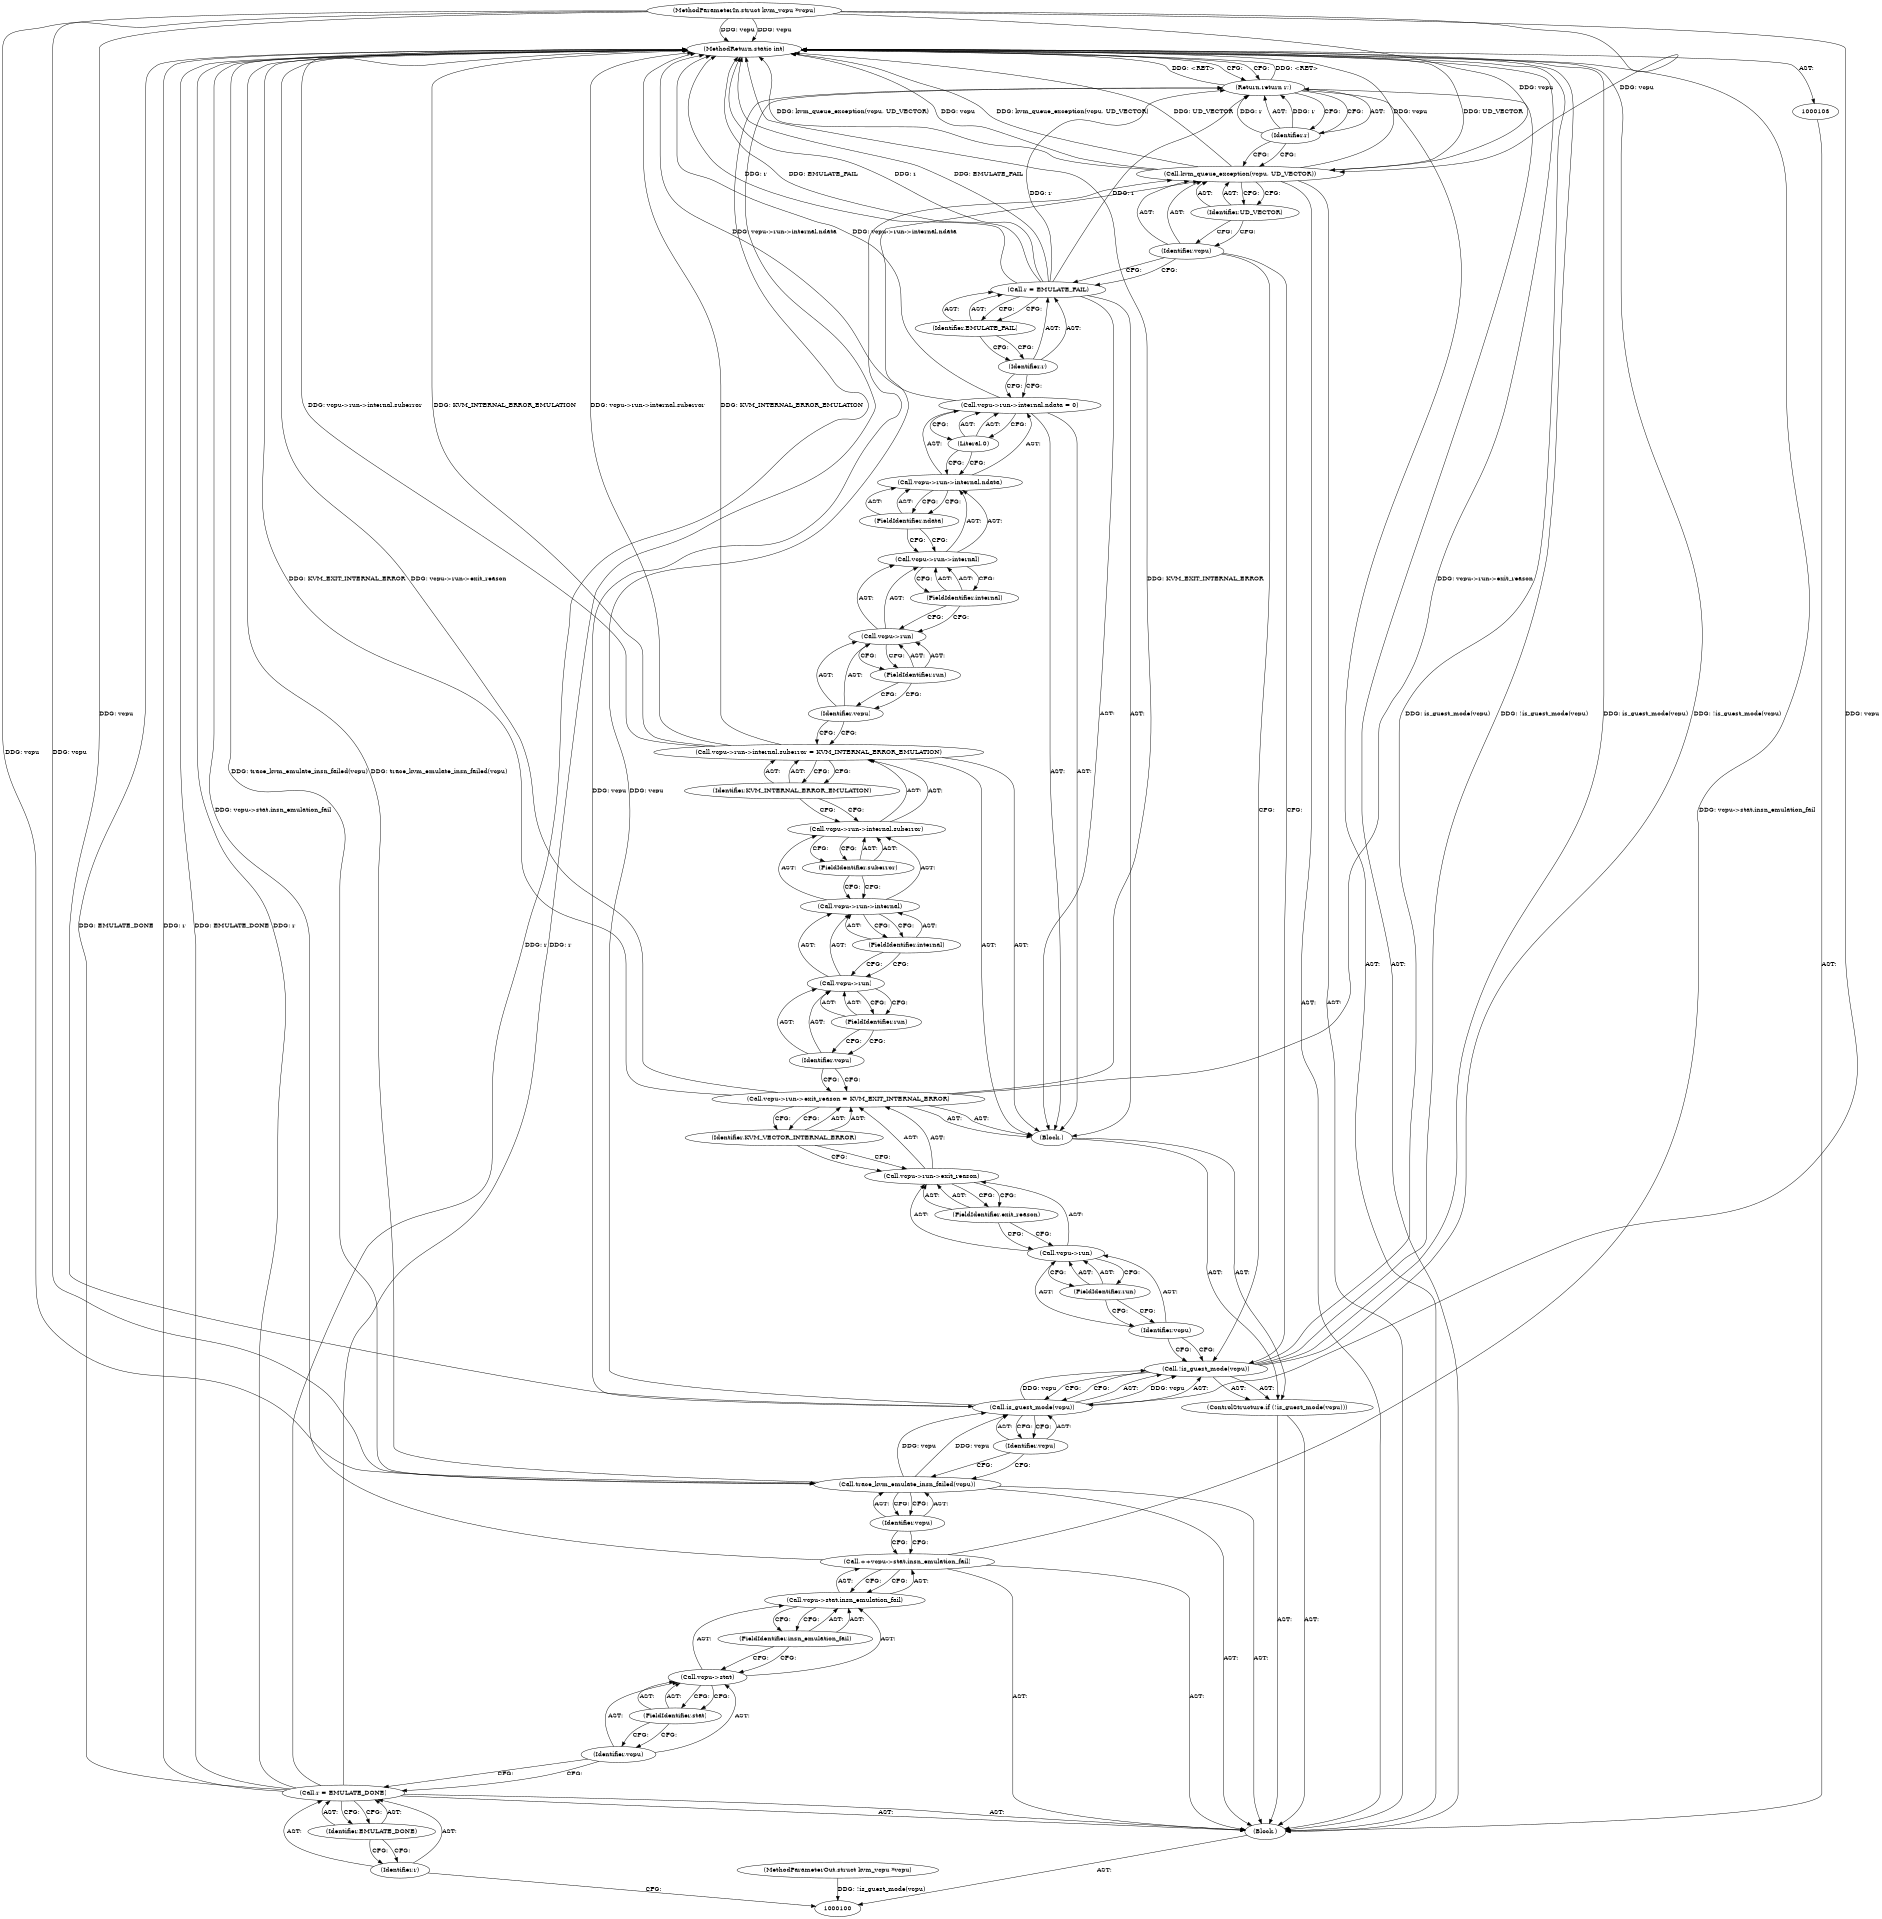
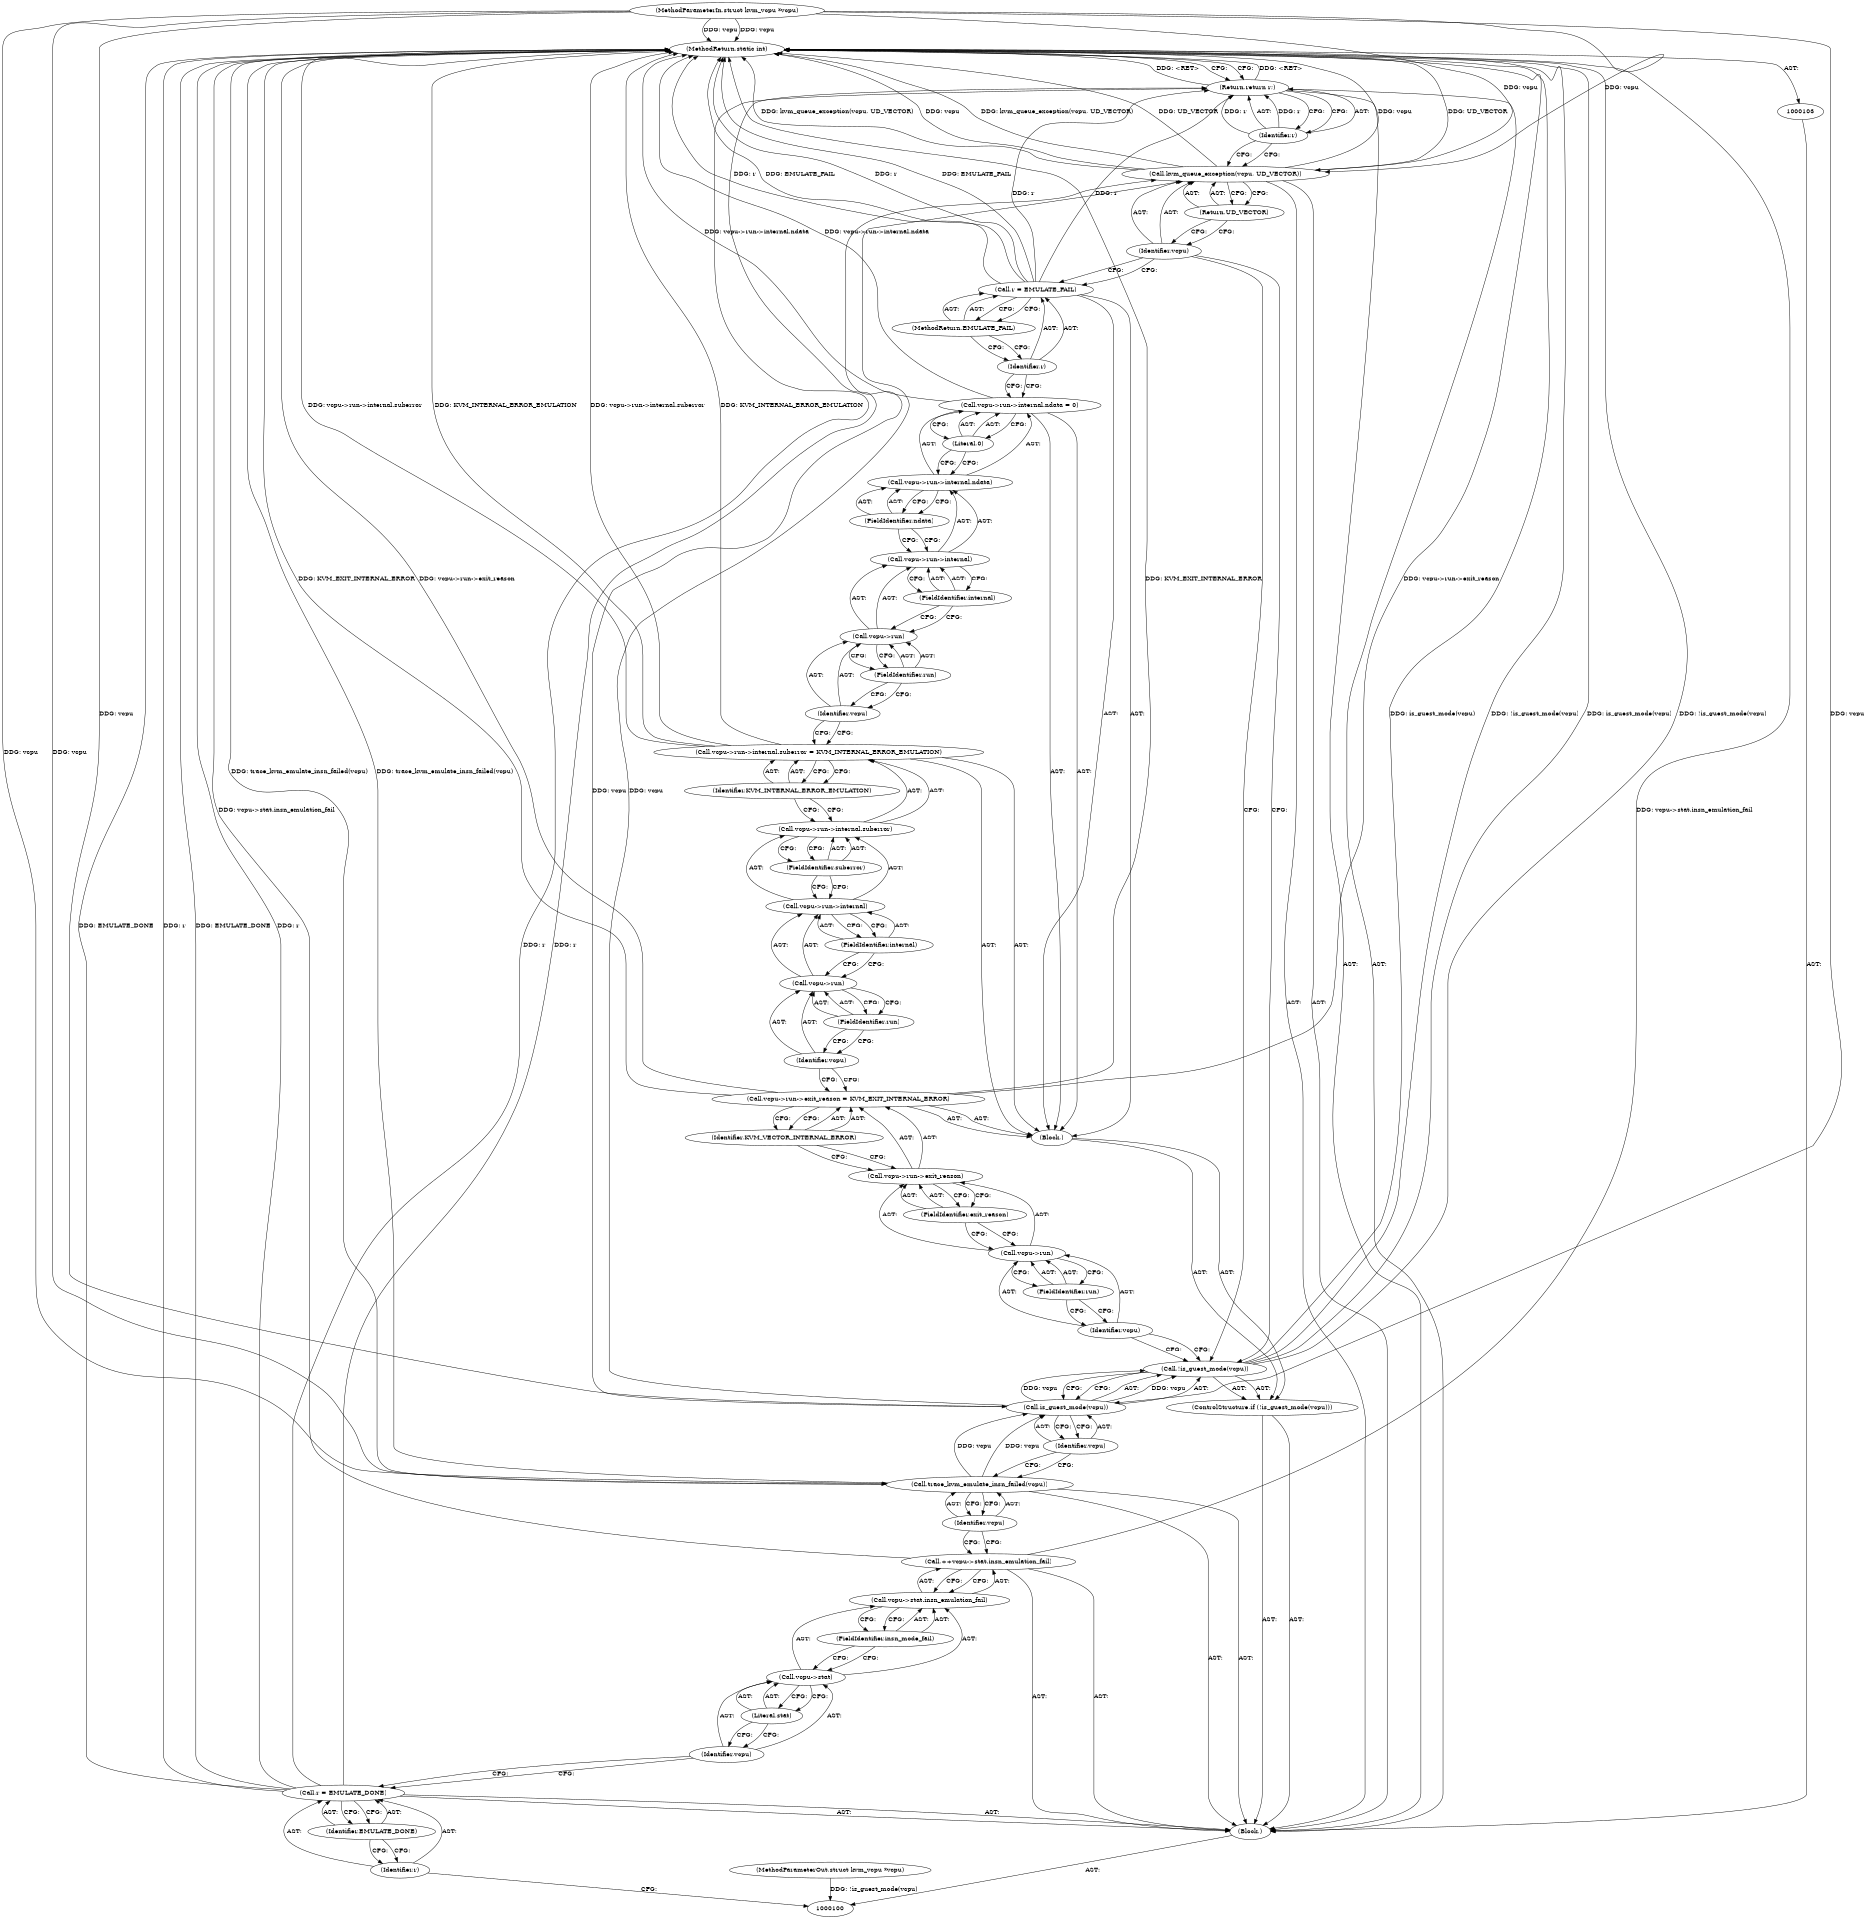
node "(Identifier,UD_VECTOR)": label "(Identifier,UD_VECTOR)" -> "(Return,UD_VECTOR)"
node "(Identifier,EMULATE_FAIL)": label "(Identifier,EMULATE_FAIL)" -> "(MethodReturn,EMULATE_FAIL)"
node "(FieldIdentifier,insn_emulation_fail)": label "(FieldIdentifier,insn_emulation_fail)" -> "(FieldIdentifier,insn_mode_fail)"
node "(FieldIdentifier,stat)": label "(FieldIdentifier,stat)" -> "(Literal,stat)"
